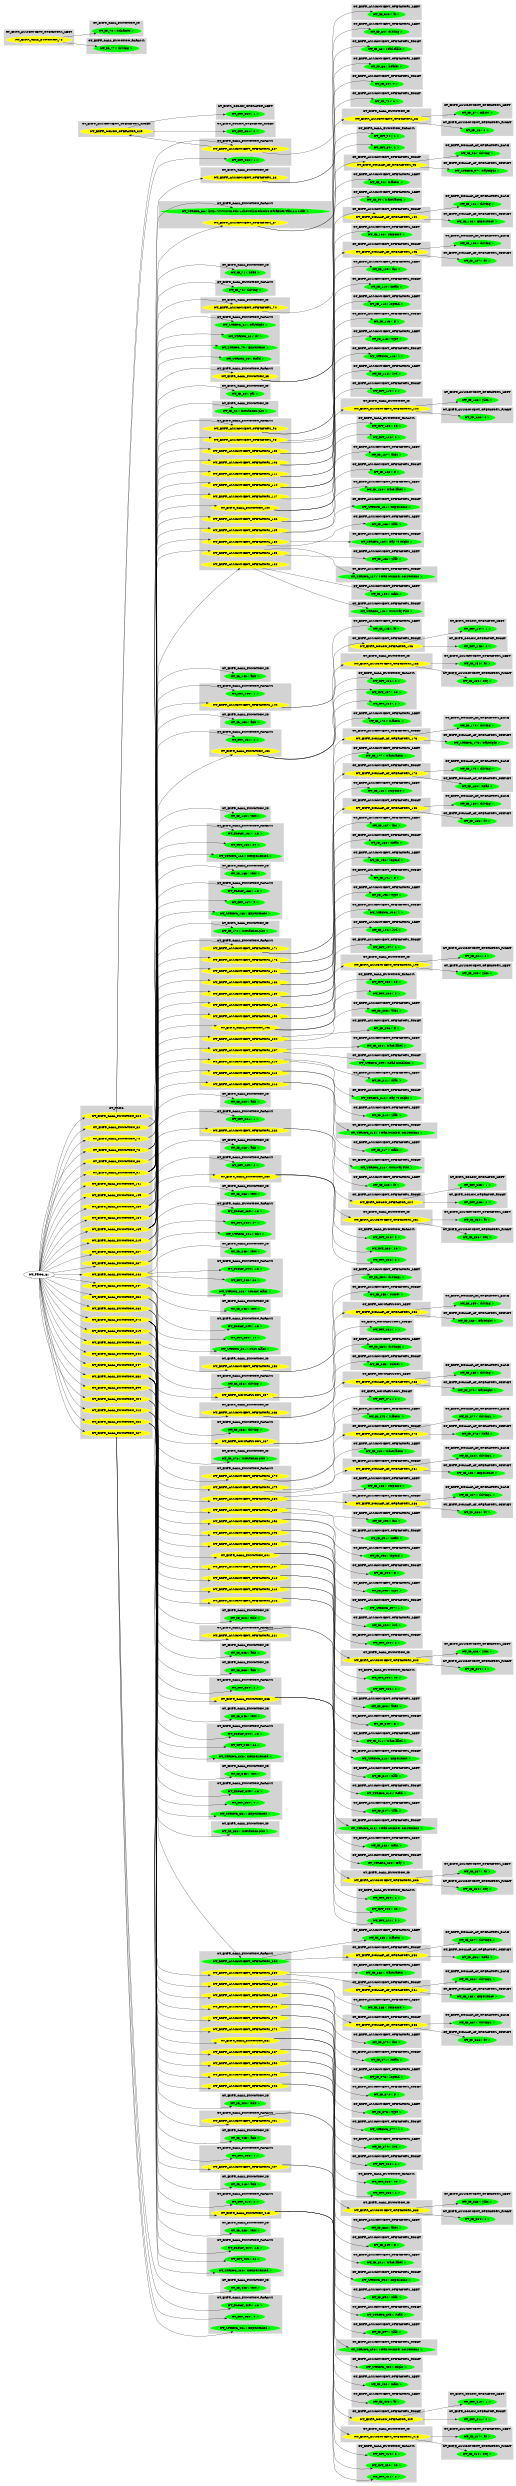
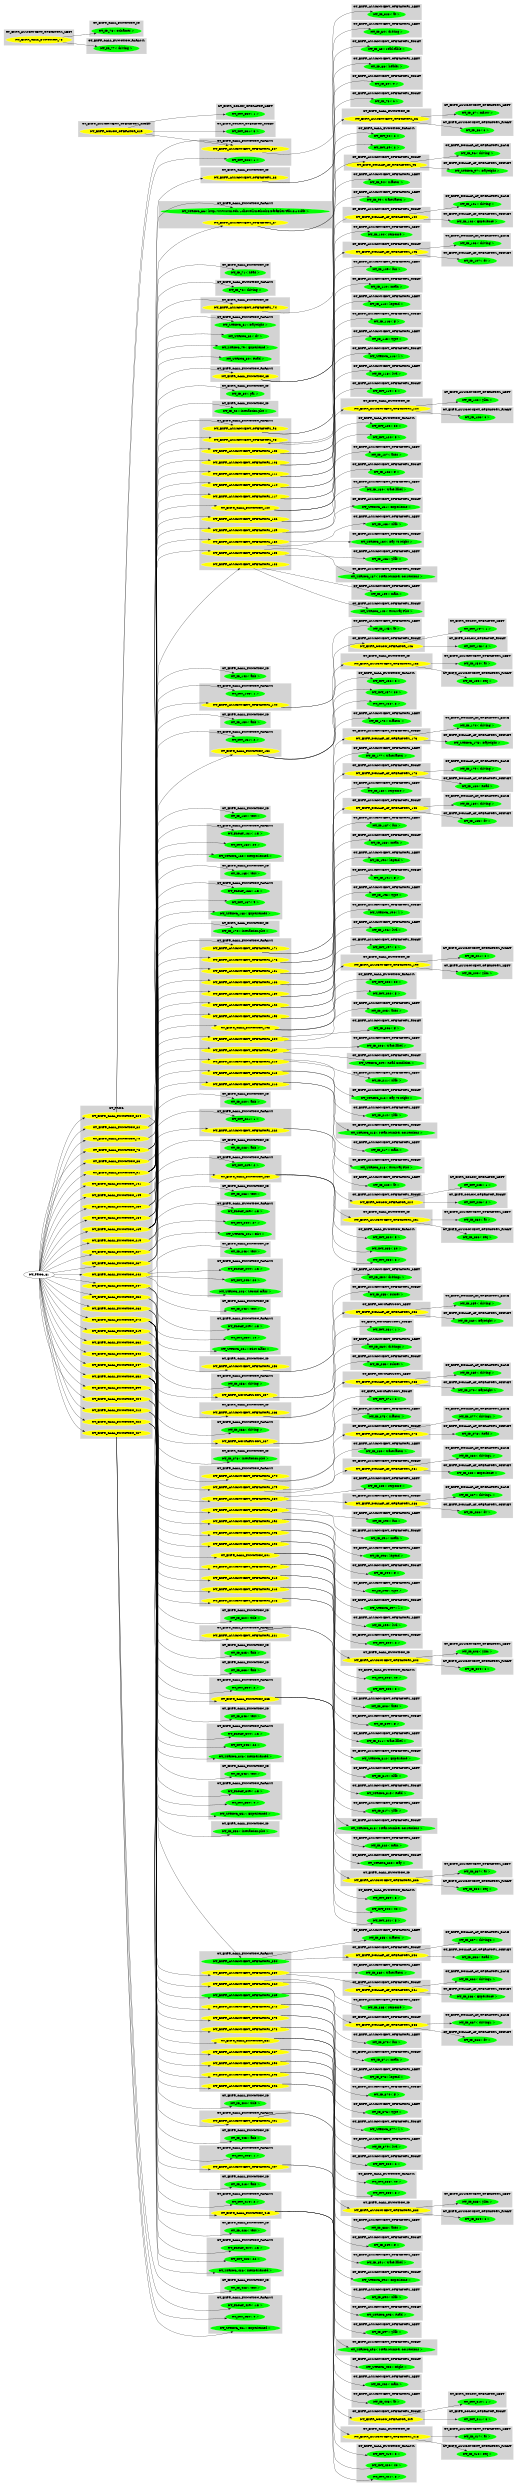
edge "NT_EXPR_ASSIGNMENT_OPETATORS_327" -> "NT_EXPR_COLON_OPERATOR_329": reversed
edge "NT_EXPR_ASSIGNMENT_OPETATORS_98" -> "NT_EXPR_DOLLAR_AT_OPERATORS_100": reversed
edge "NT_EXPR_ASSIGNMENT_OPETATORS_114" -> "NT_ID_118< lwd >": now "NT_EXPR_ASSIGNMENT_OPETATORS_117" -> "NT_ID_118< lwd >"
node "NT_EXPR_ASSIGNMENT_OPETATORS_369": fillcolor yellow -> green
